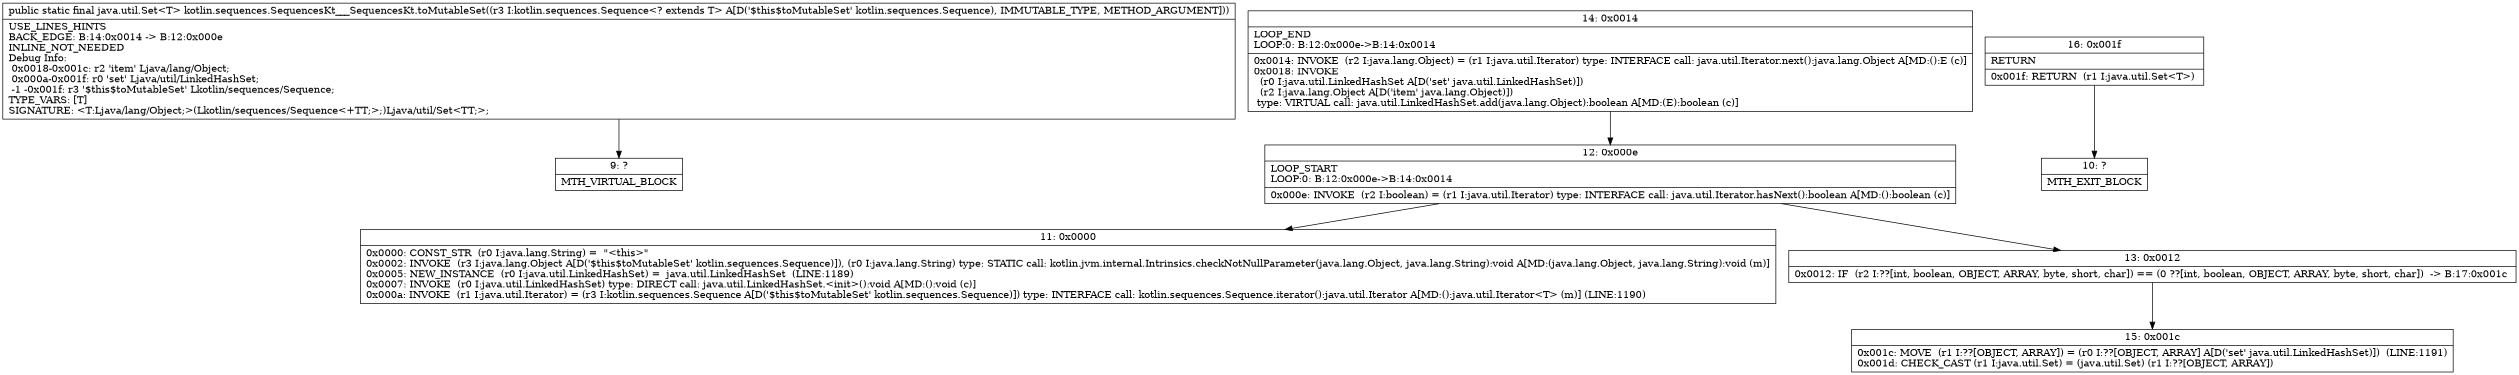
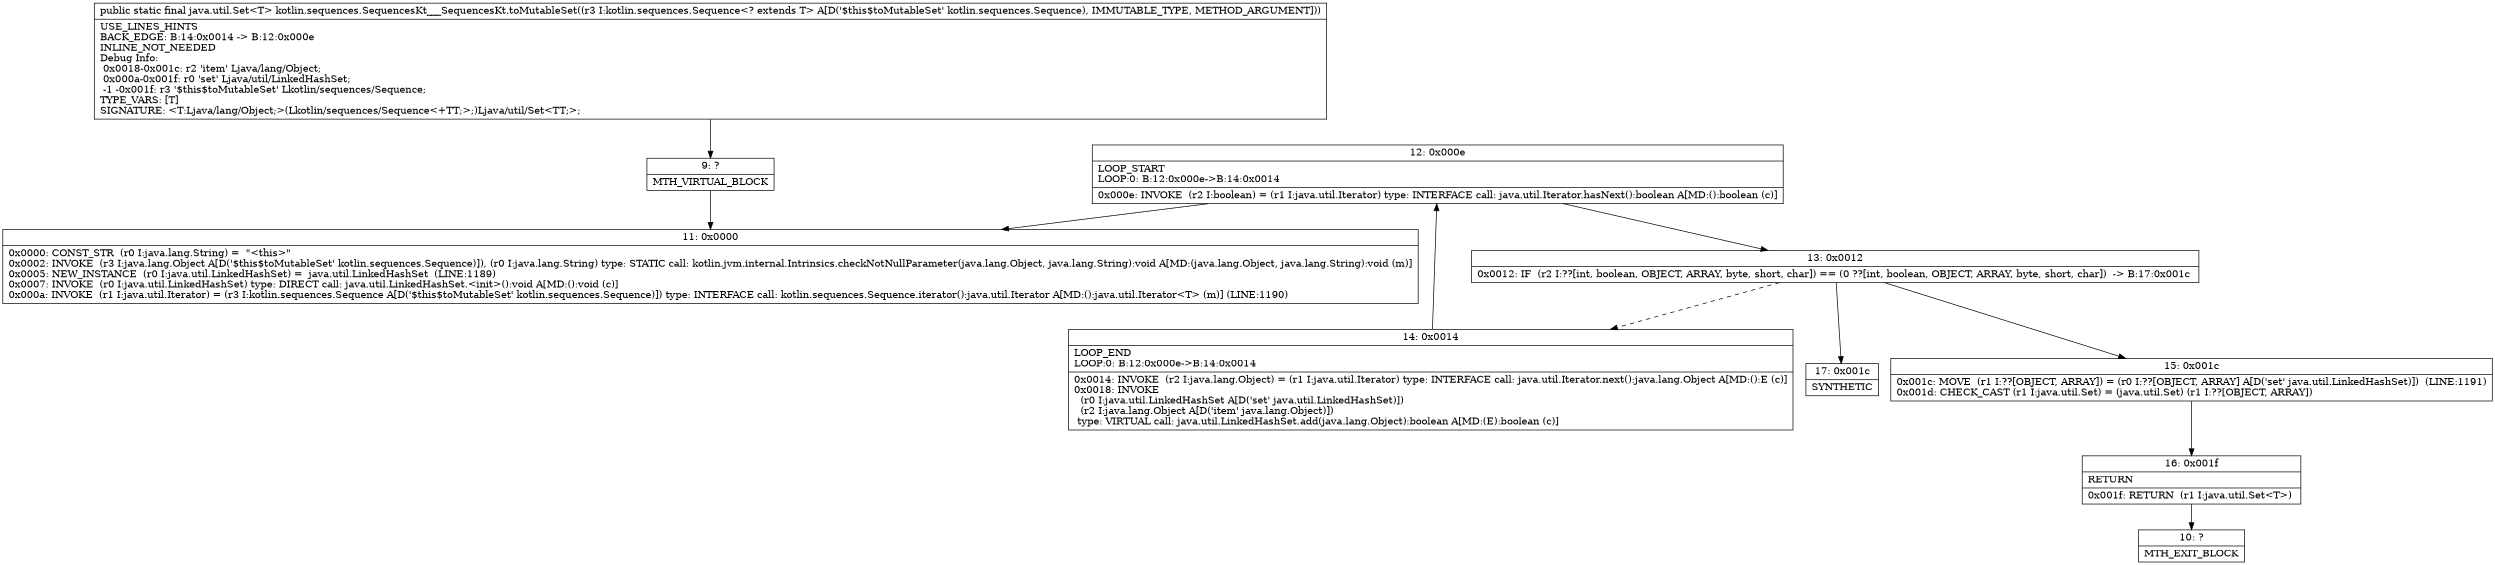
edge "9: ?" -> "11: 0x0000": added
edge "13: 0x0012" -> "14: 0x0014": added
node "17: 0x001c": added
edge "15: 0x001c" -> "16: 0x001f": added
